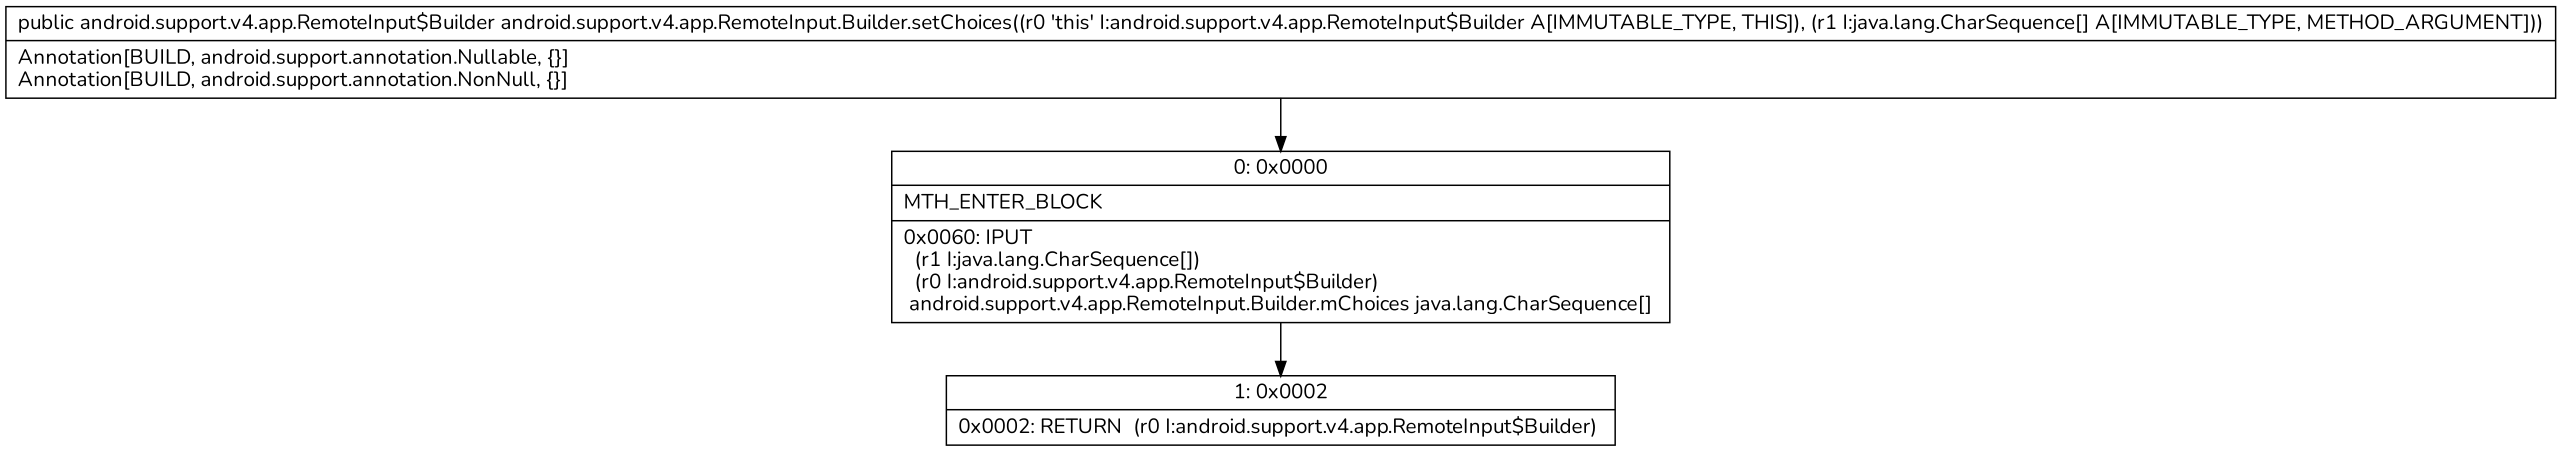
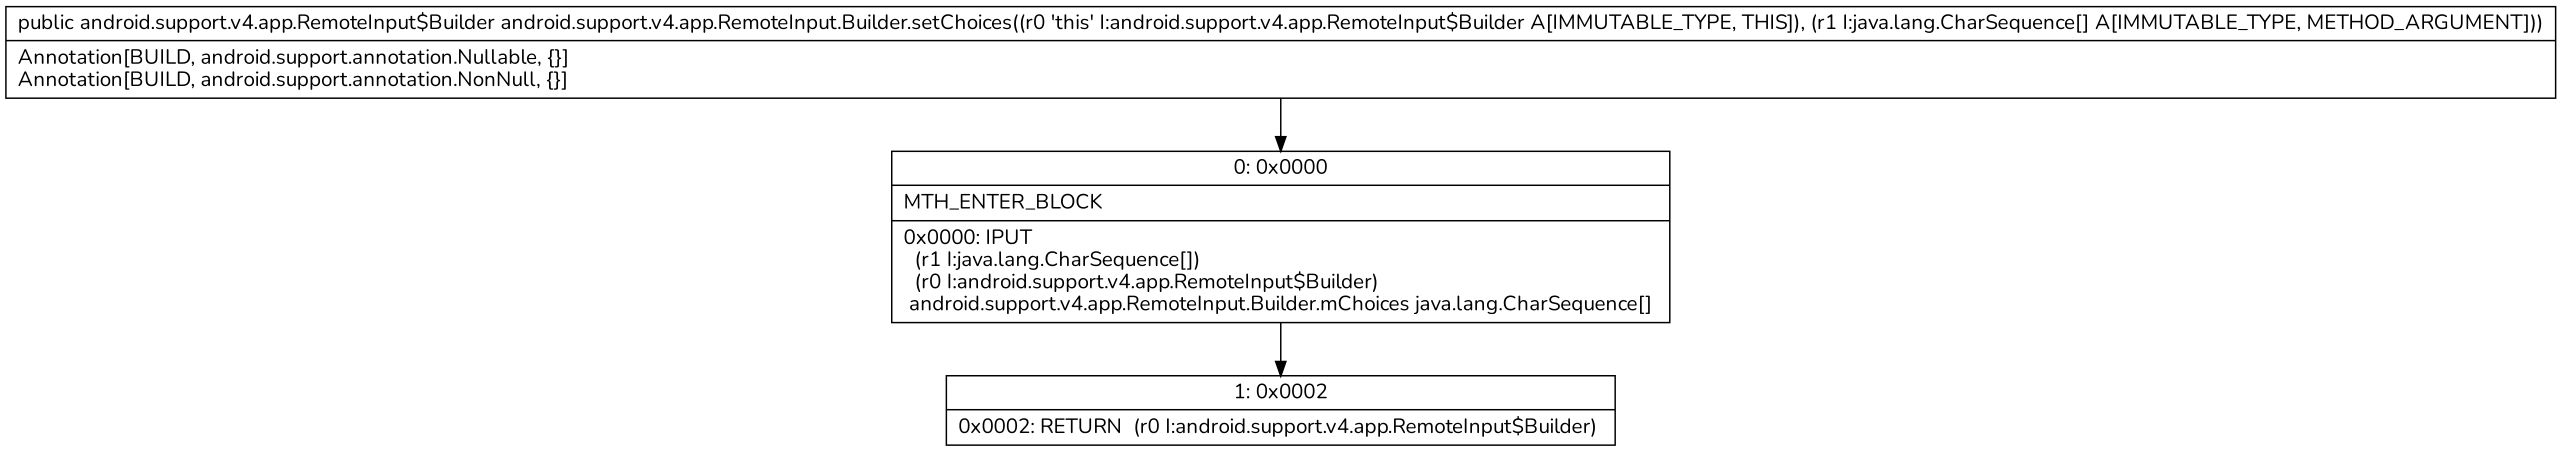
node "0: 0x0000": text "0x0060: IPUT" -> "0x0000: IPUT"
